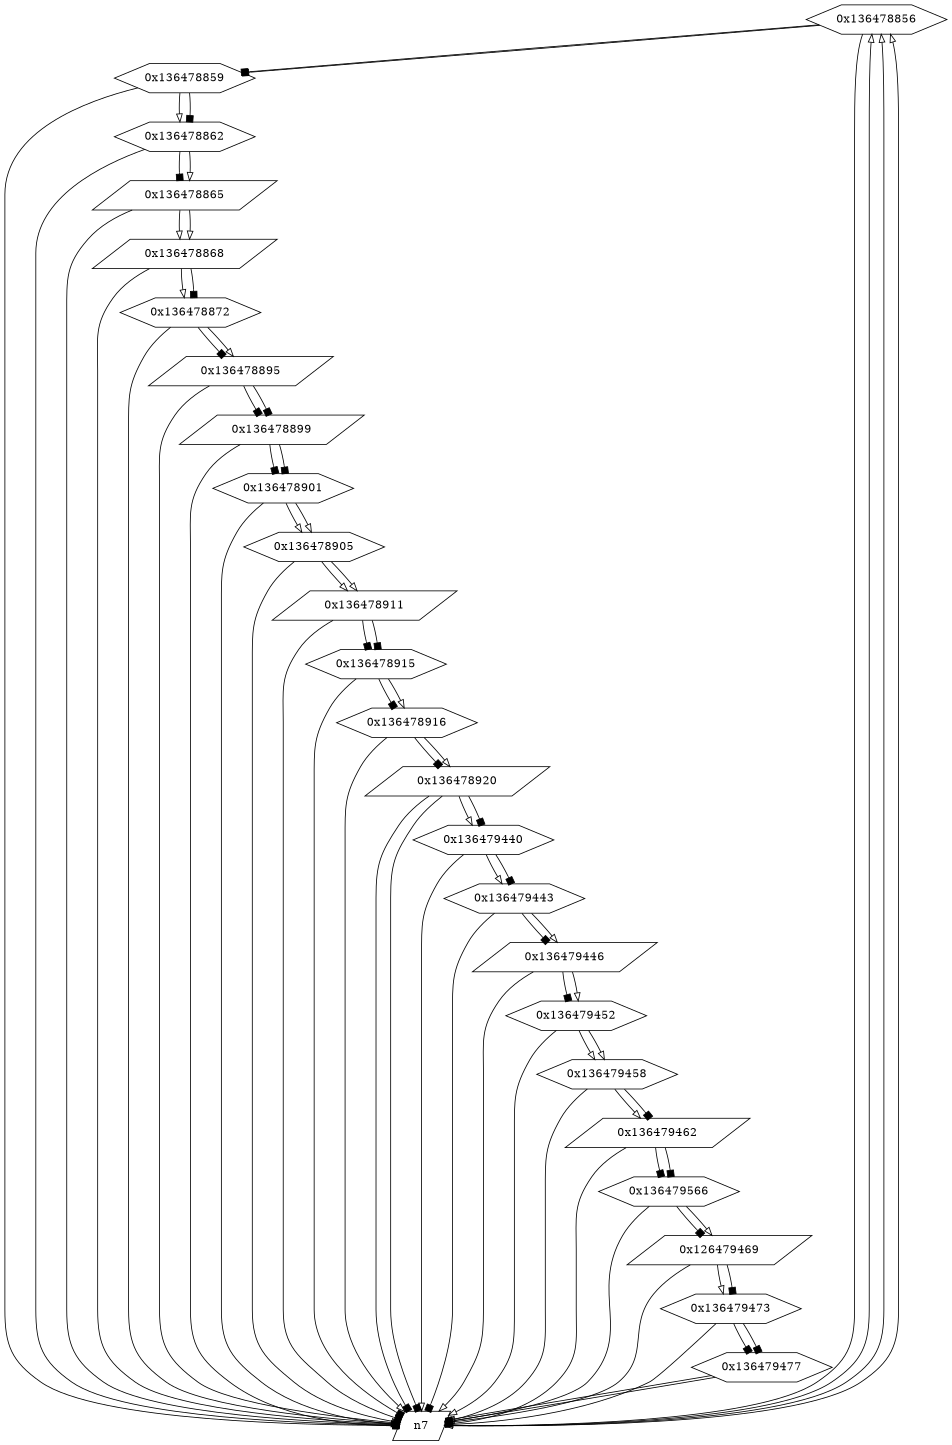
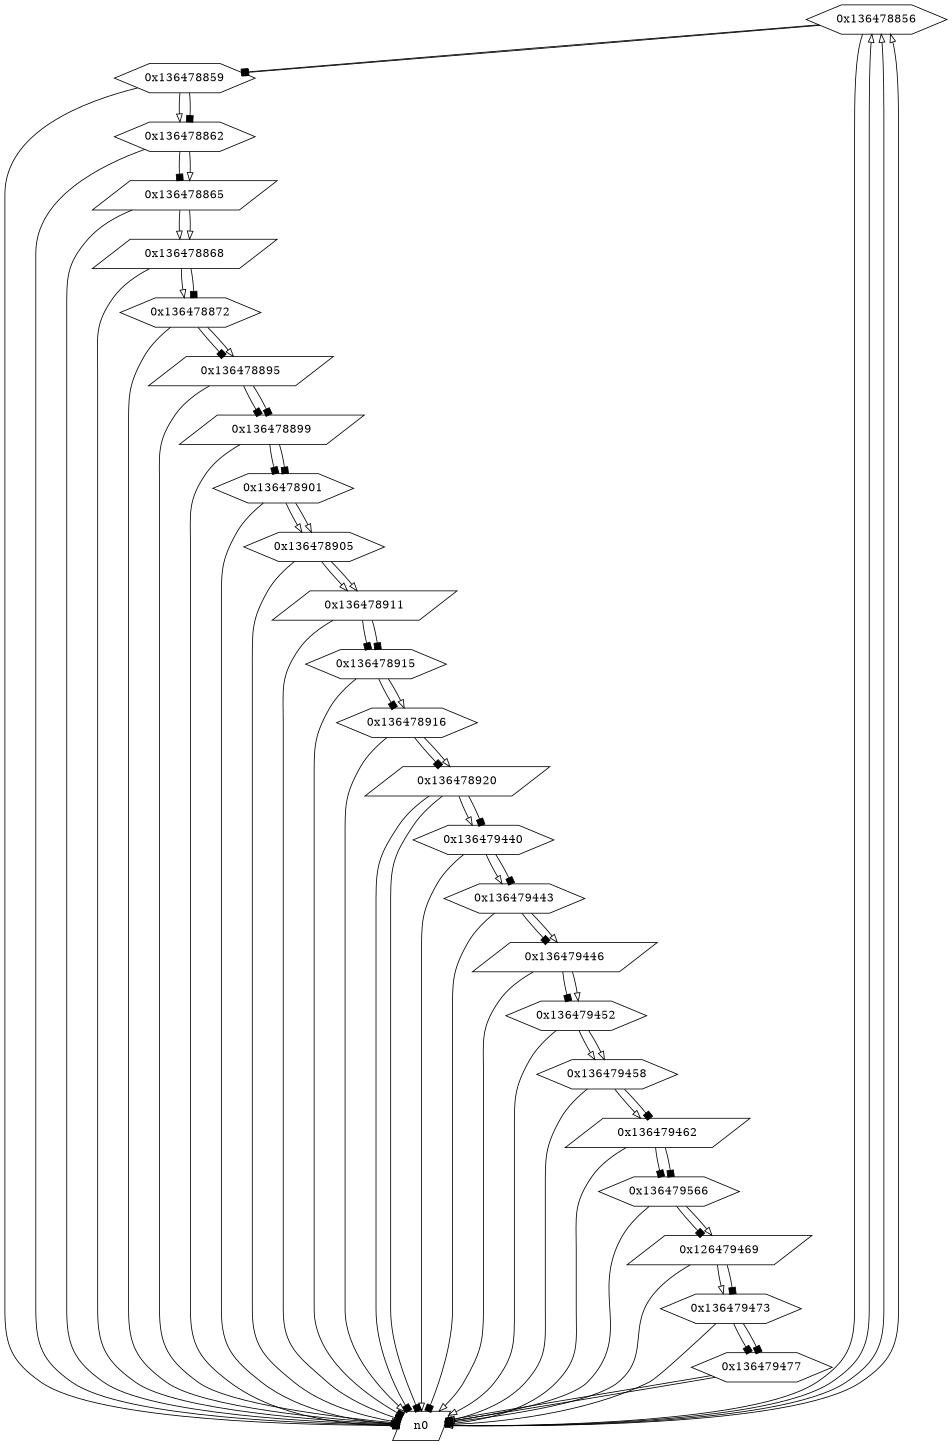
node "n7": label "n7" -> "n0"
